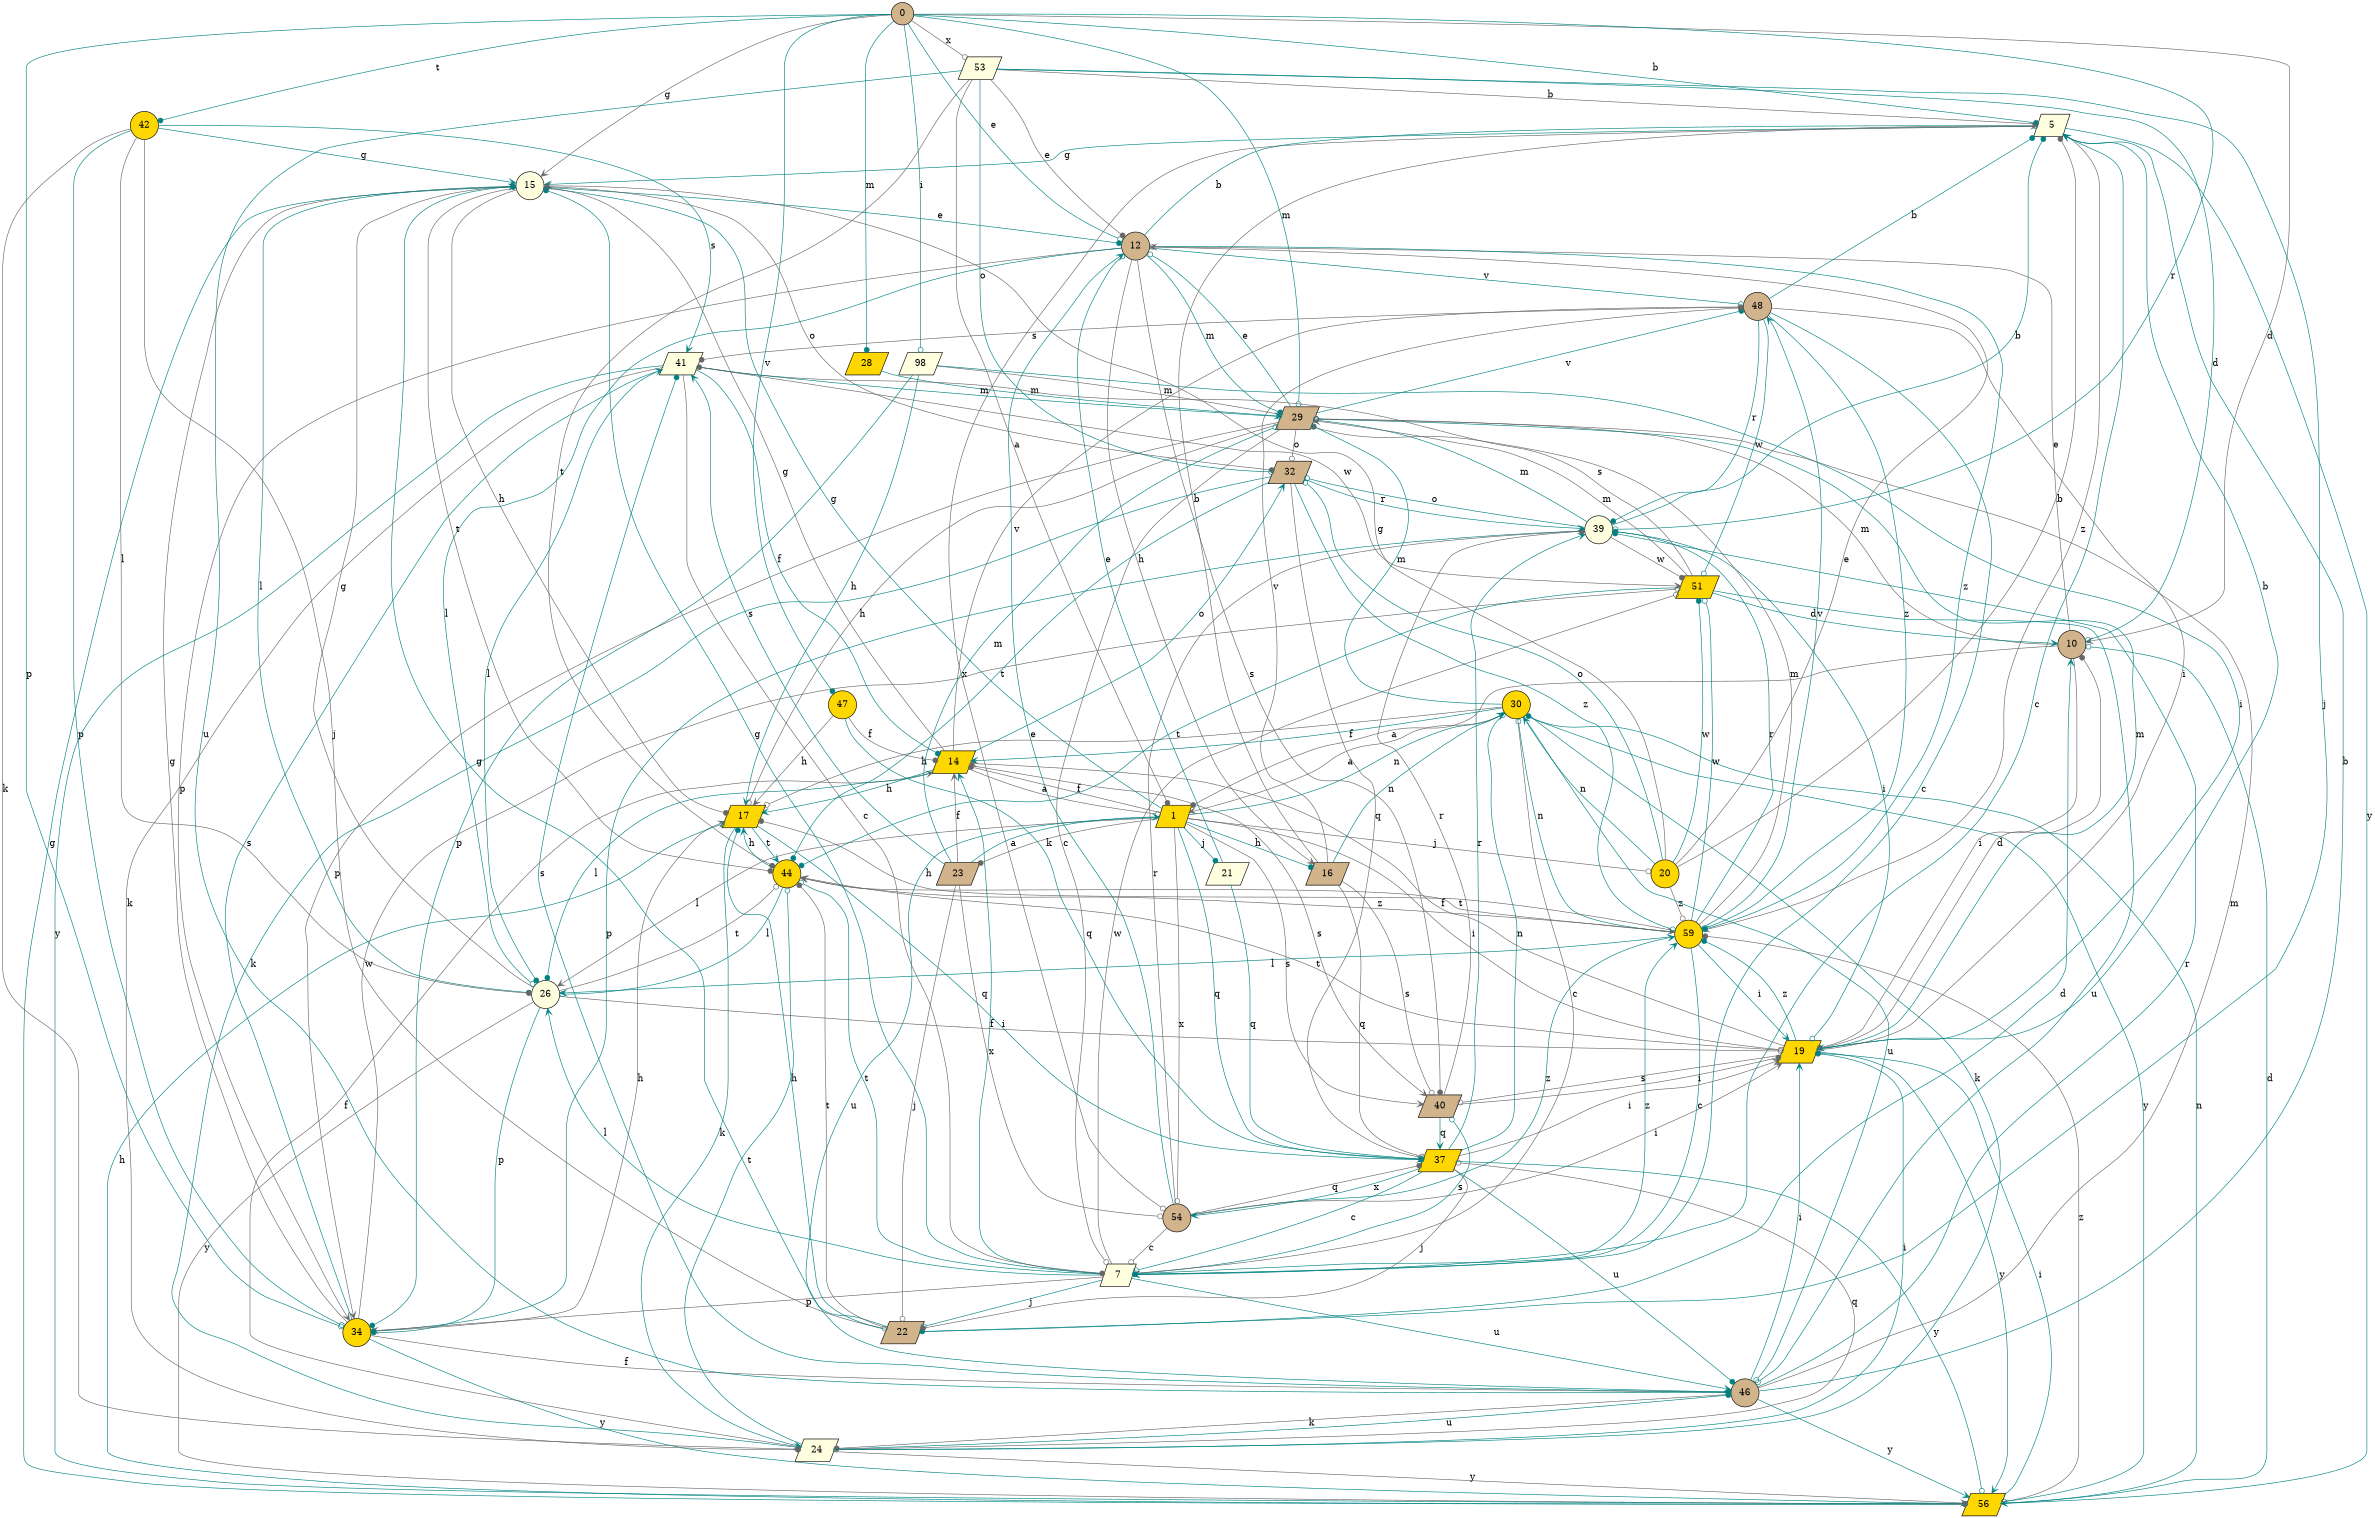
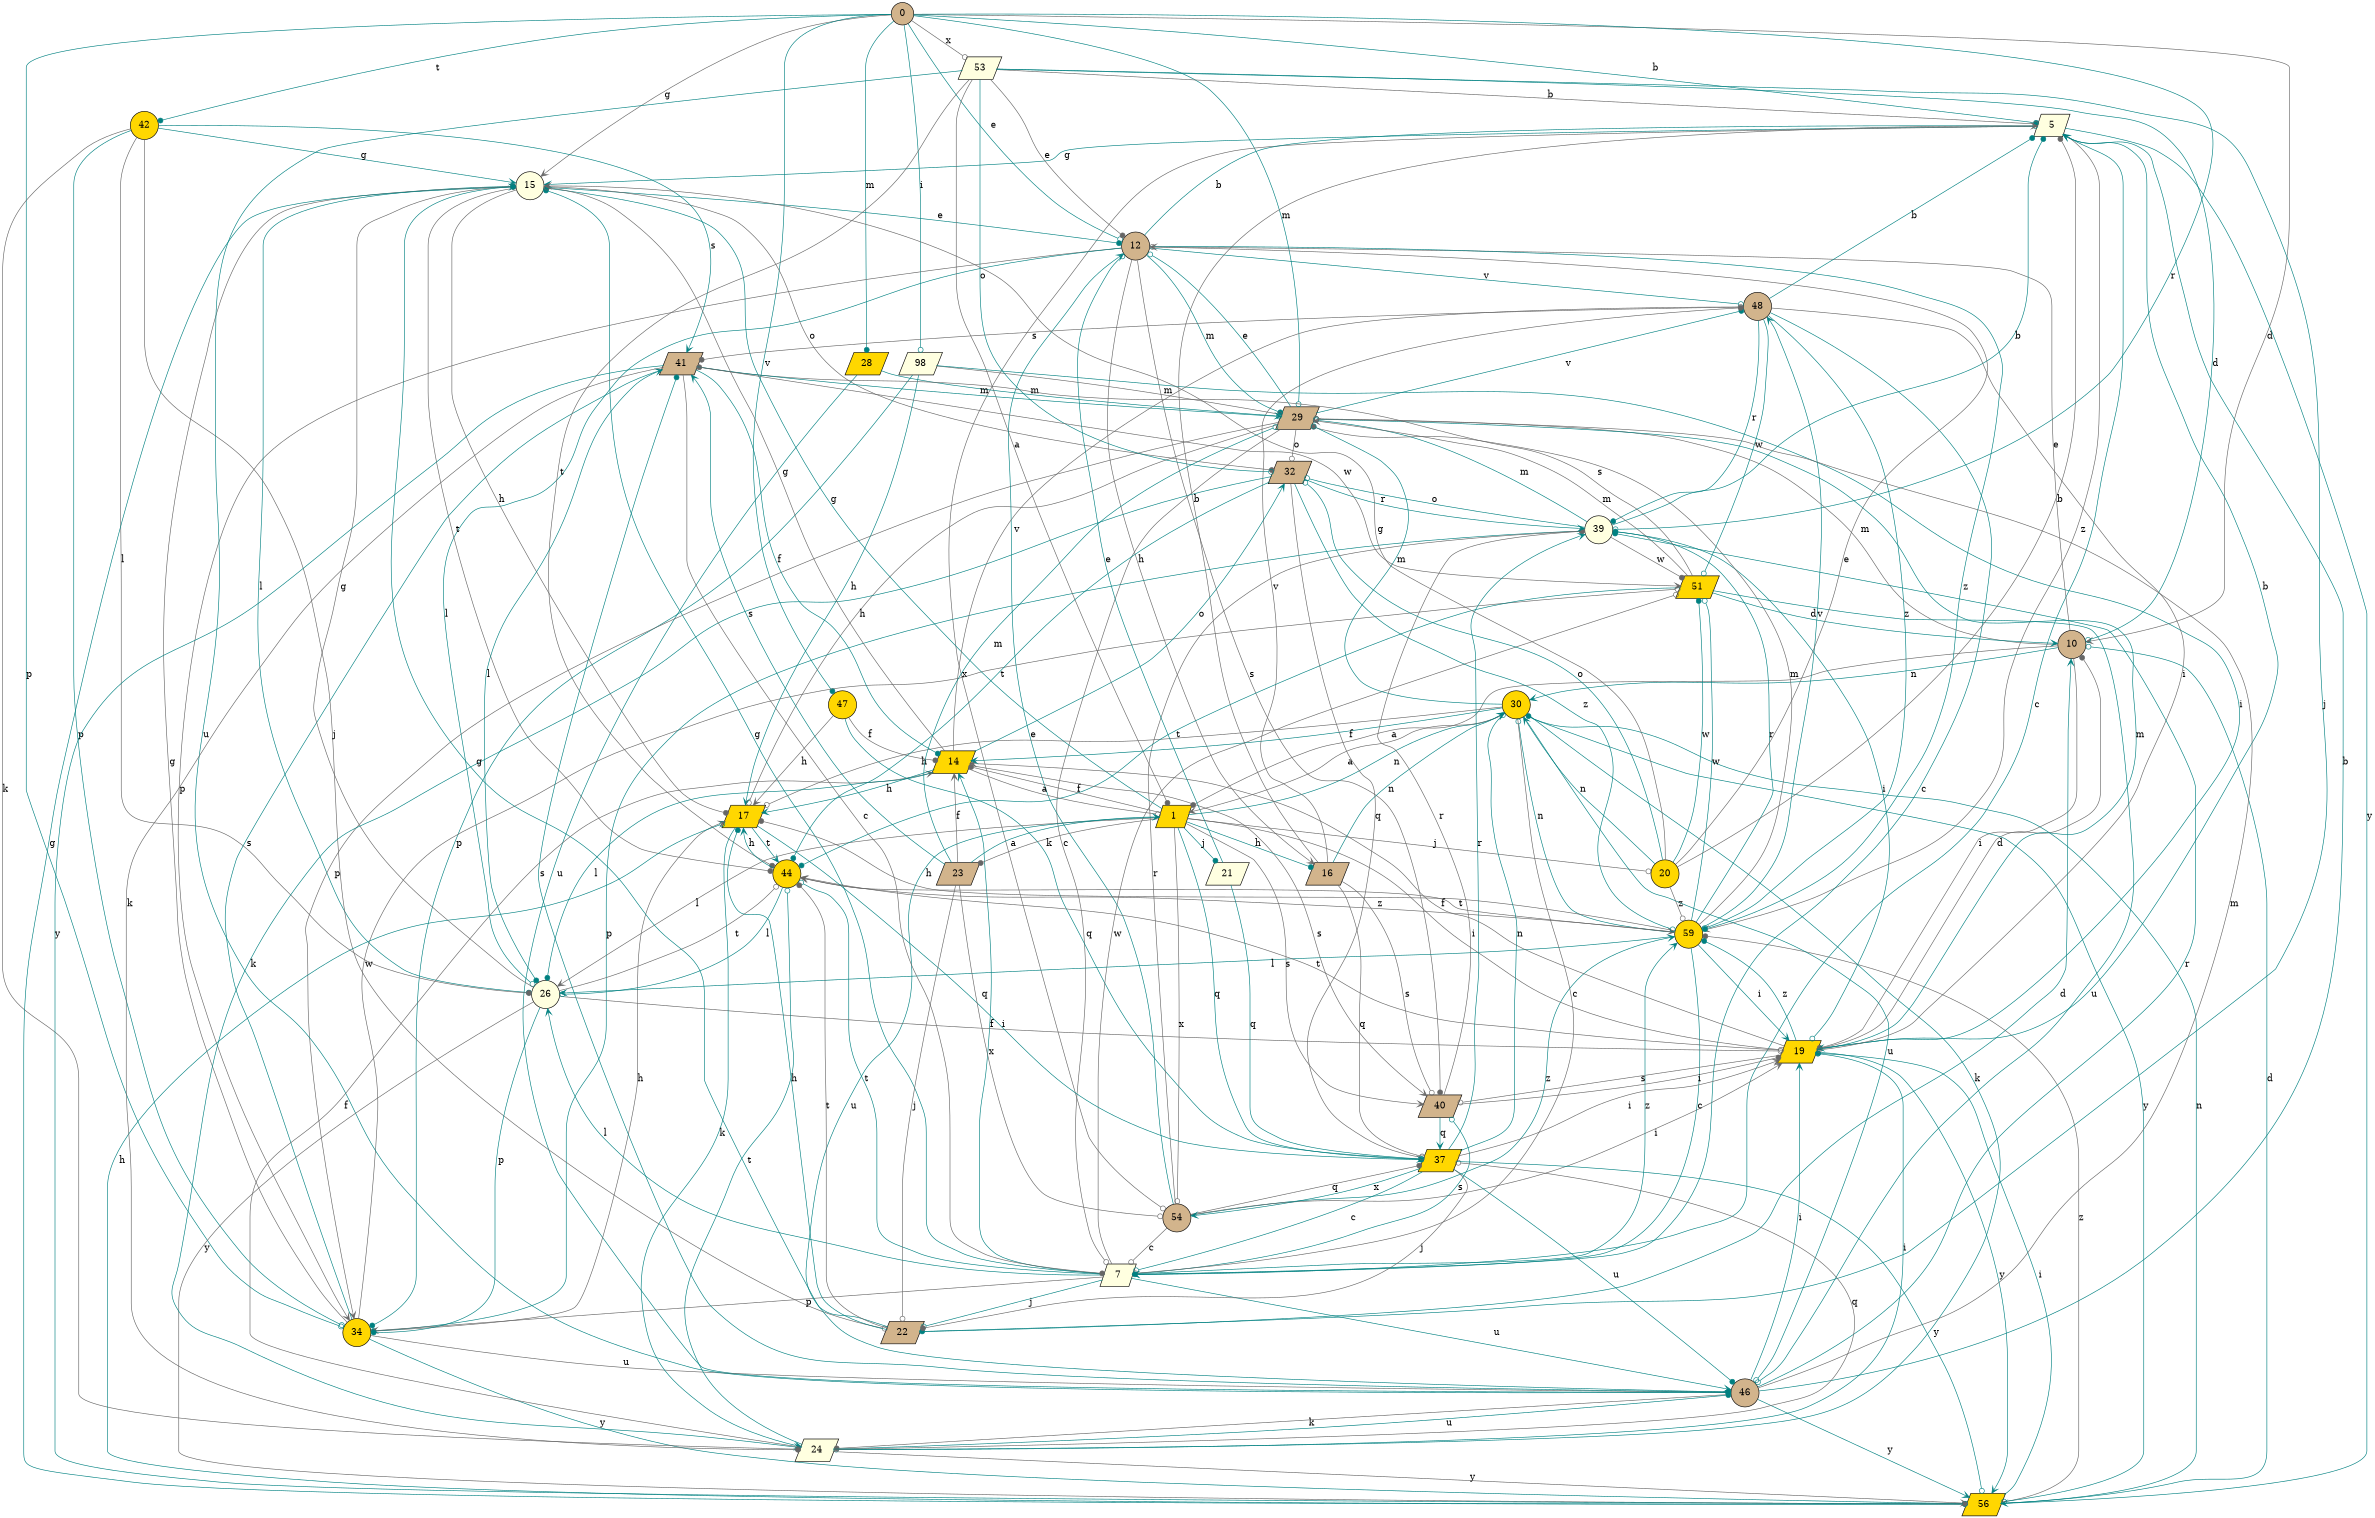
node "41": fillcolor lightyellow -> tan
edge "10" -> "30": added, label "n"
edge "28" -> "46": added, label "u"
edge "34" -> "46": label "f" -> "u"
